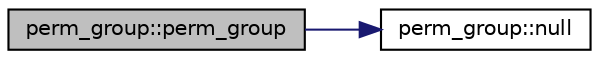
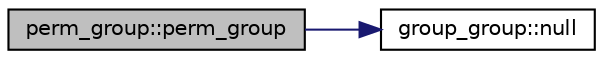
node "perm_group::null": label "perm_group::null" -> "group_group::null"
